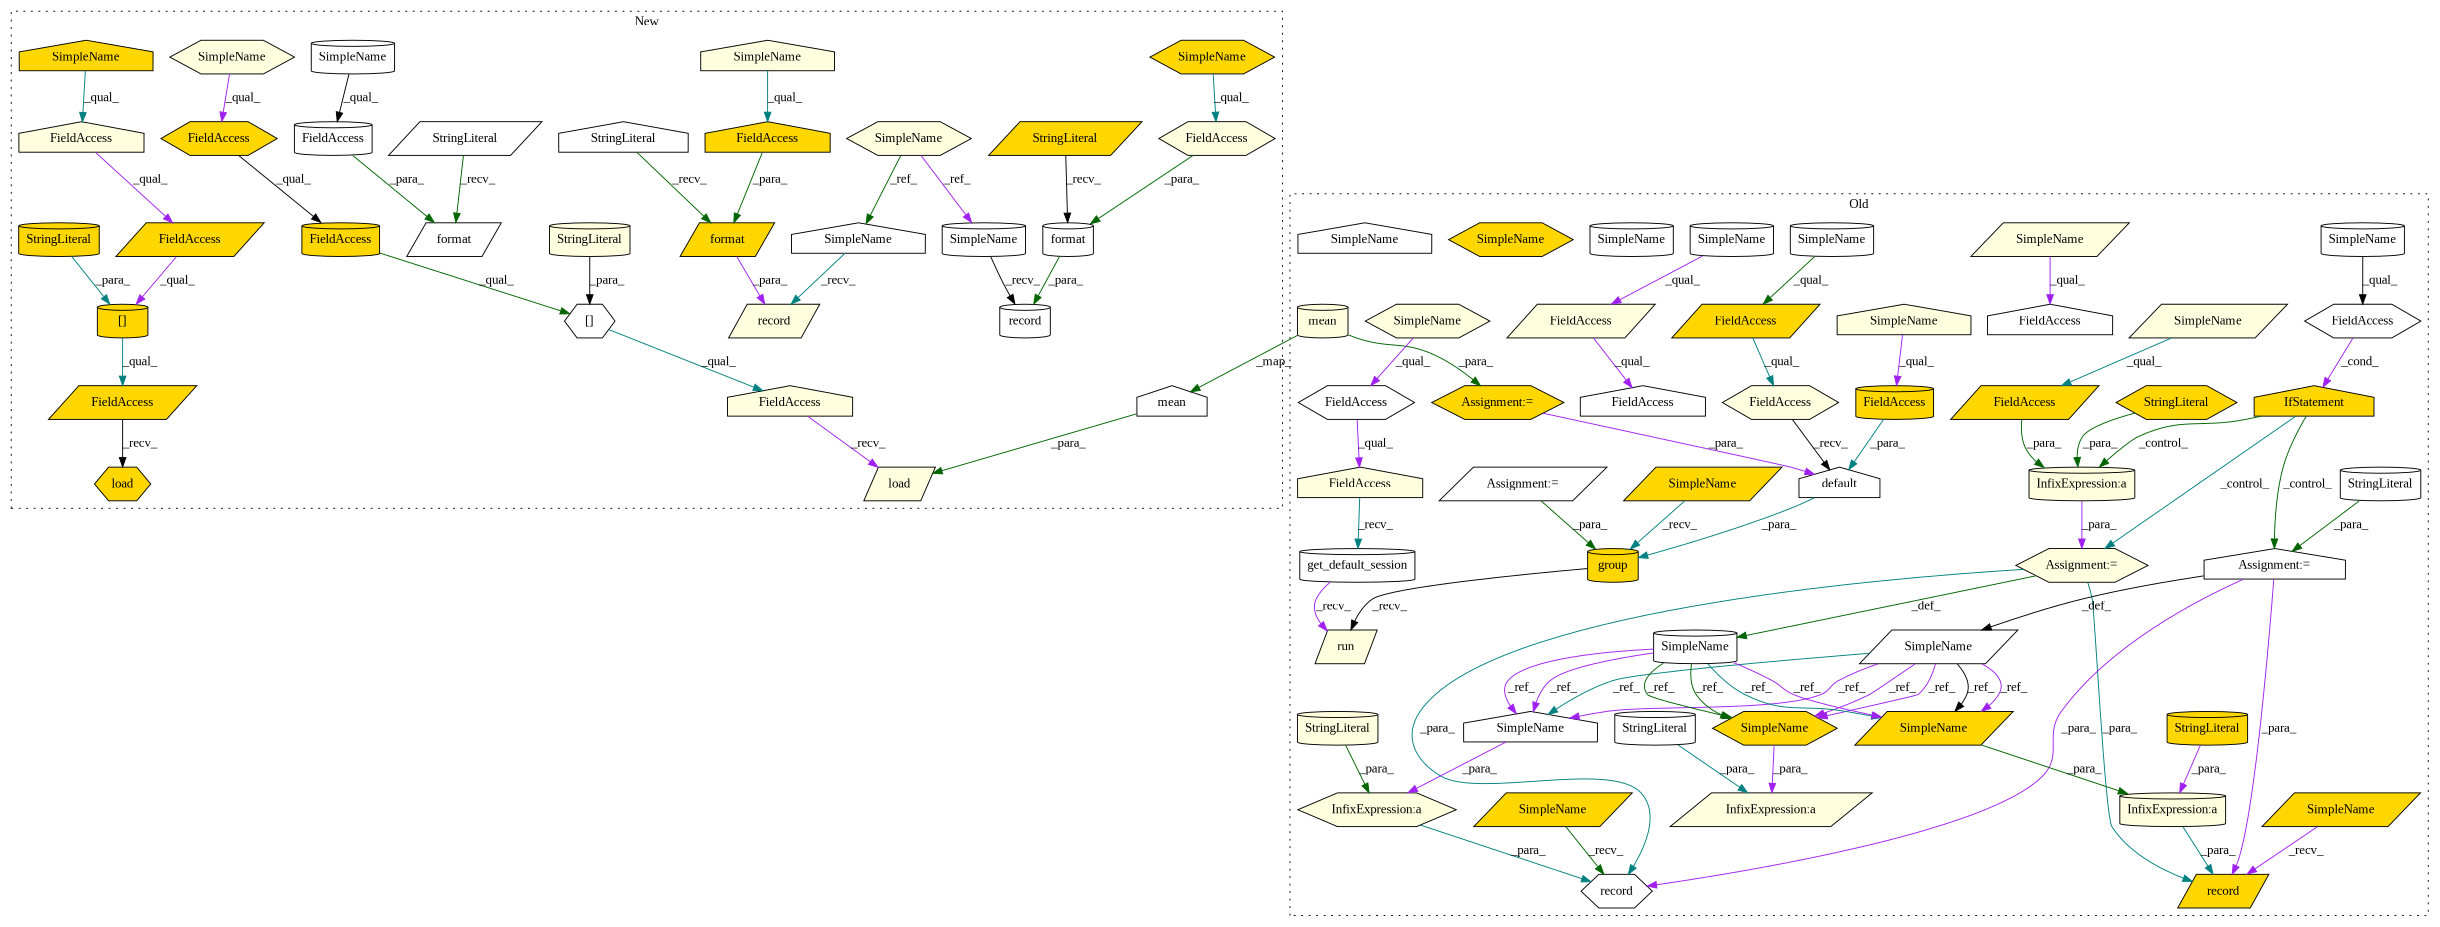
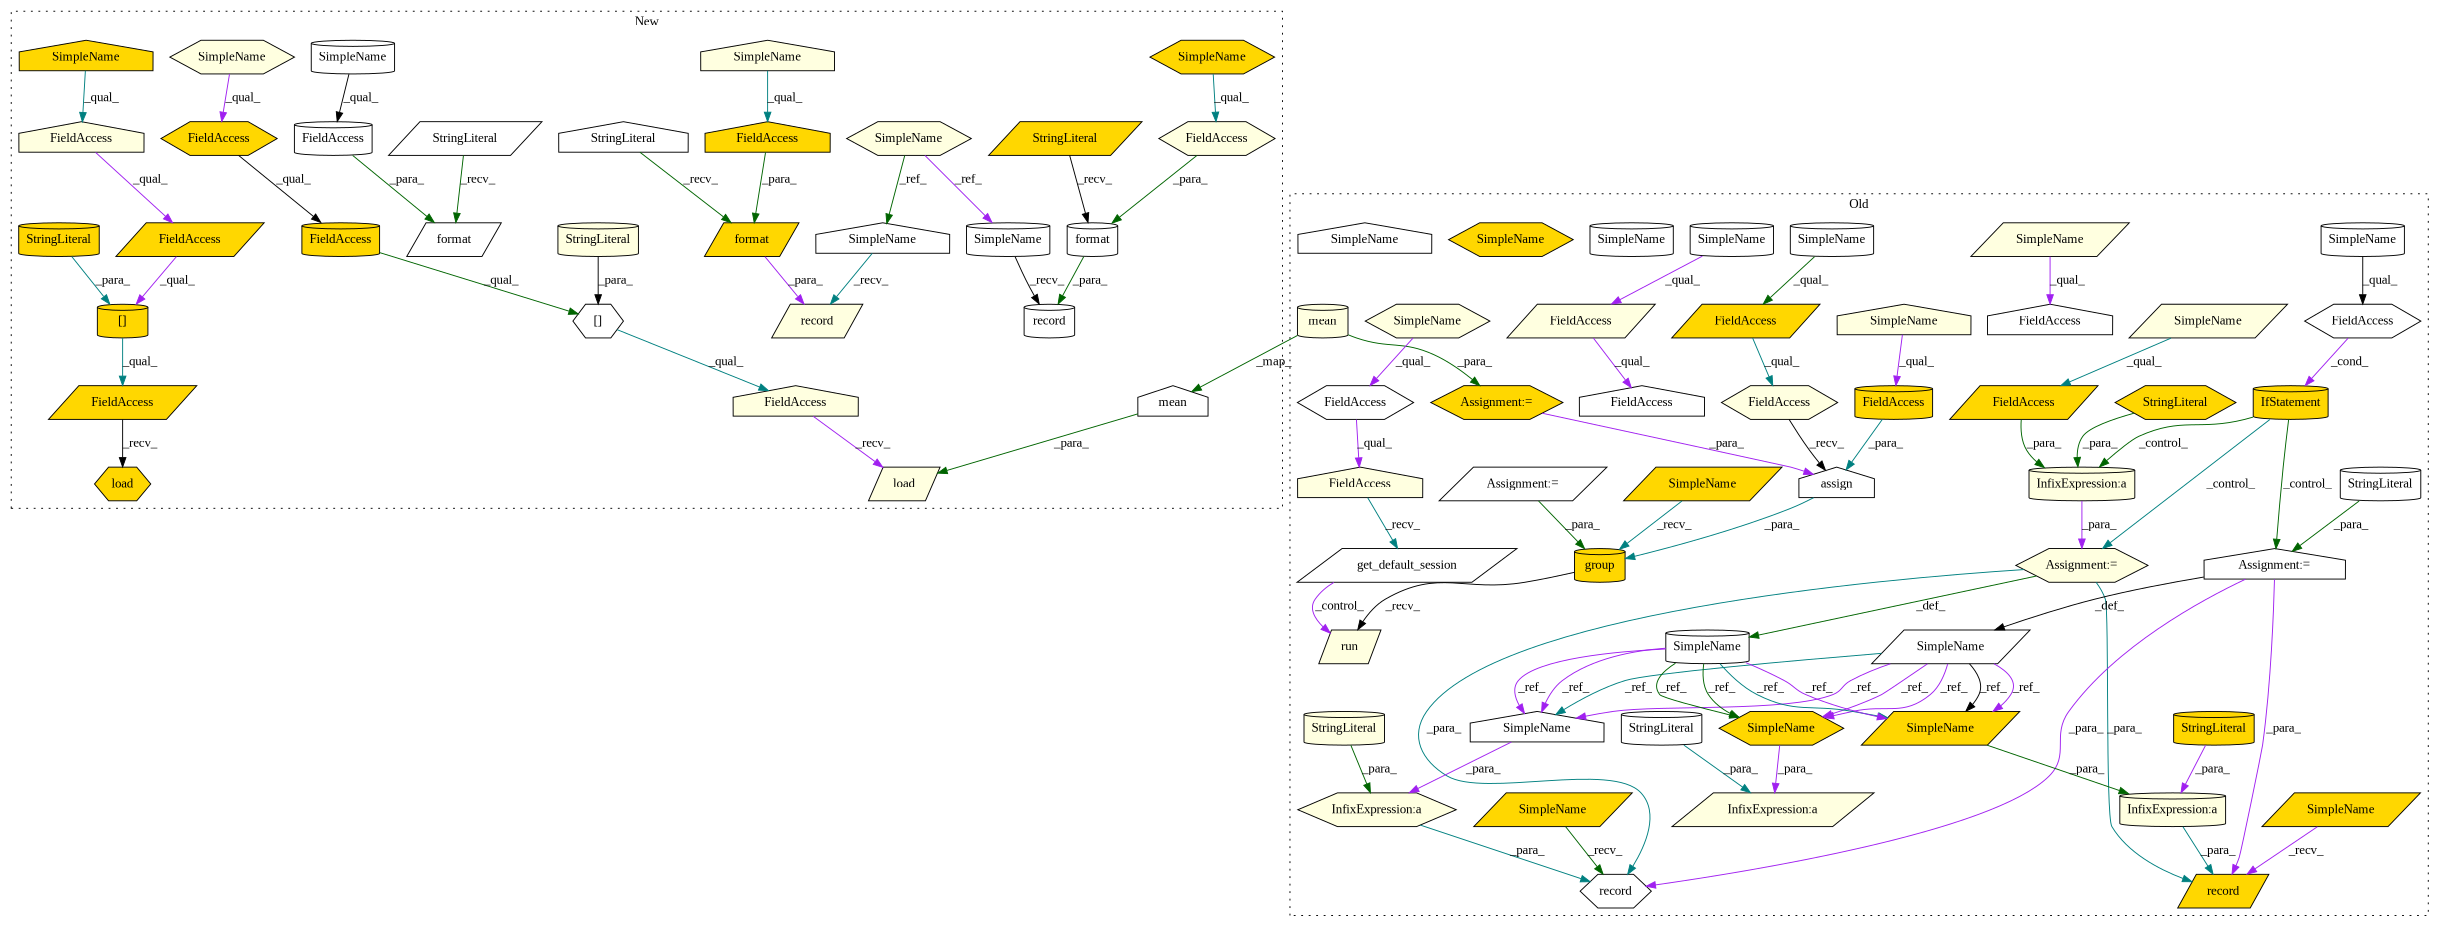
node "IfStatement": shape house -> cylinder
node "default": label "default" -> "assign"
node "get_default_session": shape cylinder -> parallelogram
edge "get_default_session" -> "run": label "_recv_" -> "_control_"
